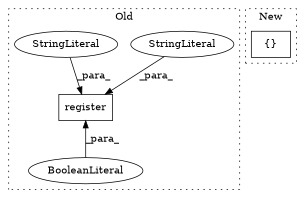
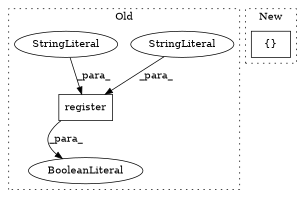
edge "BooleanLiteral" -> "register": reversed
